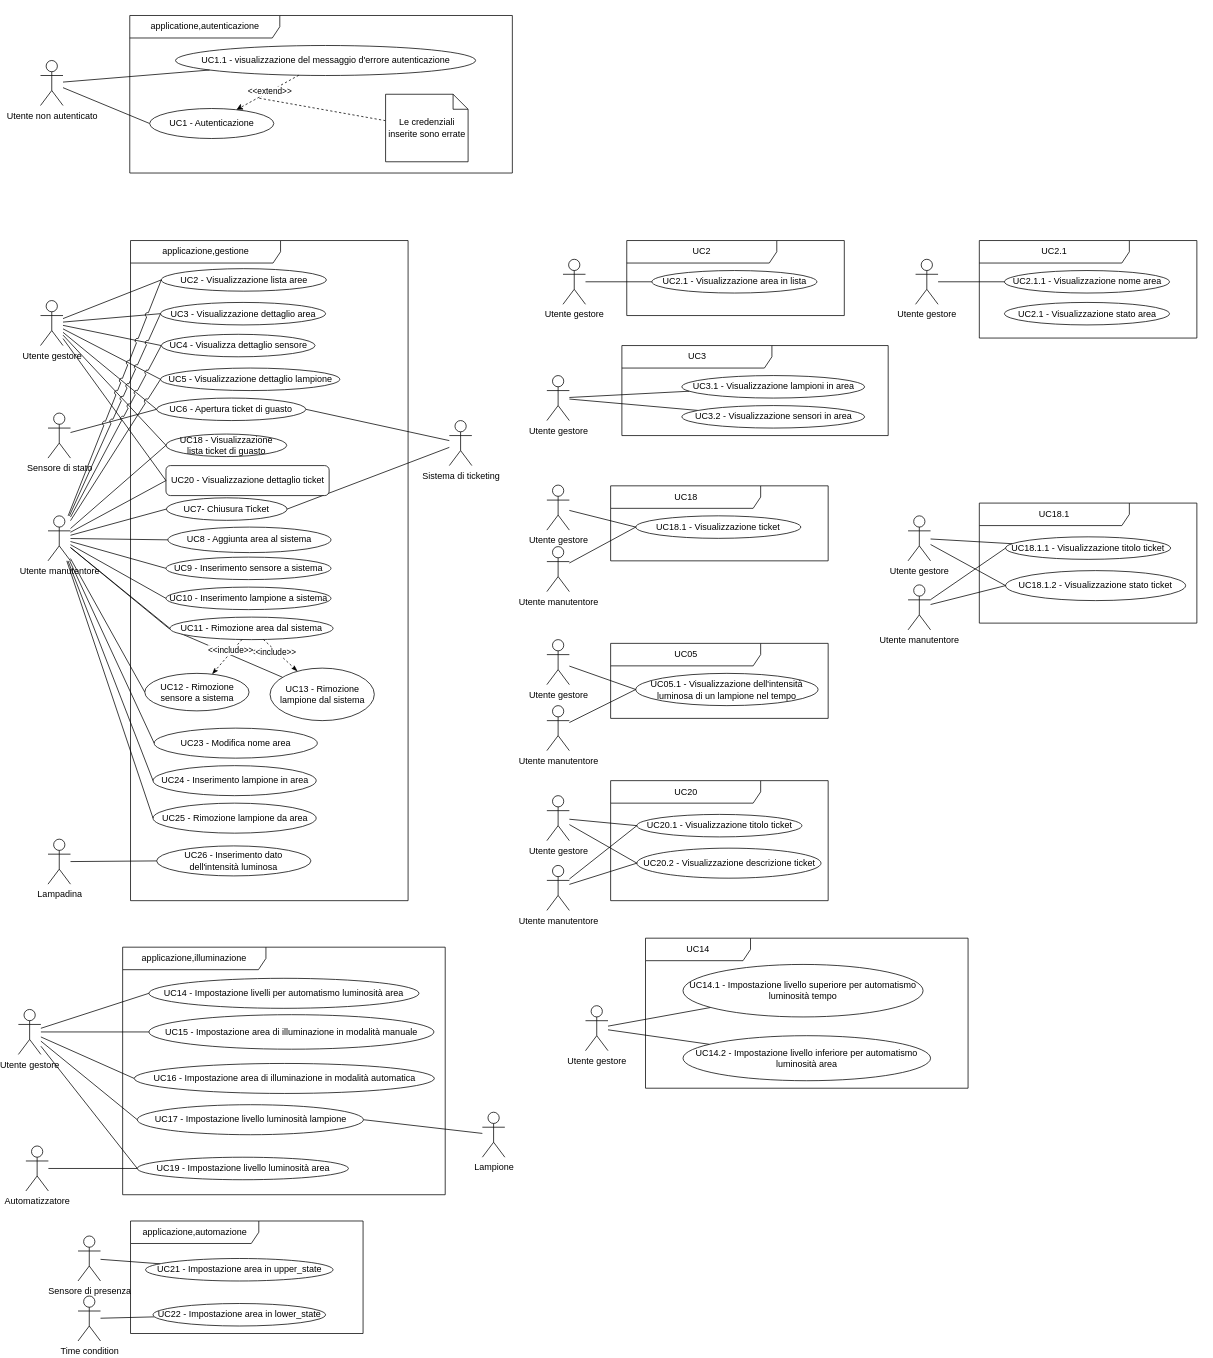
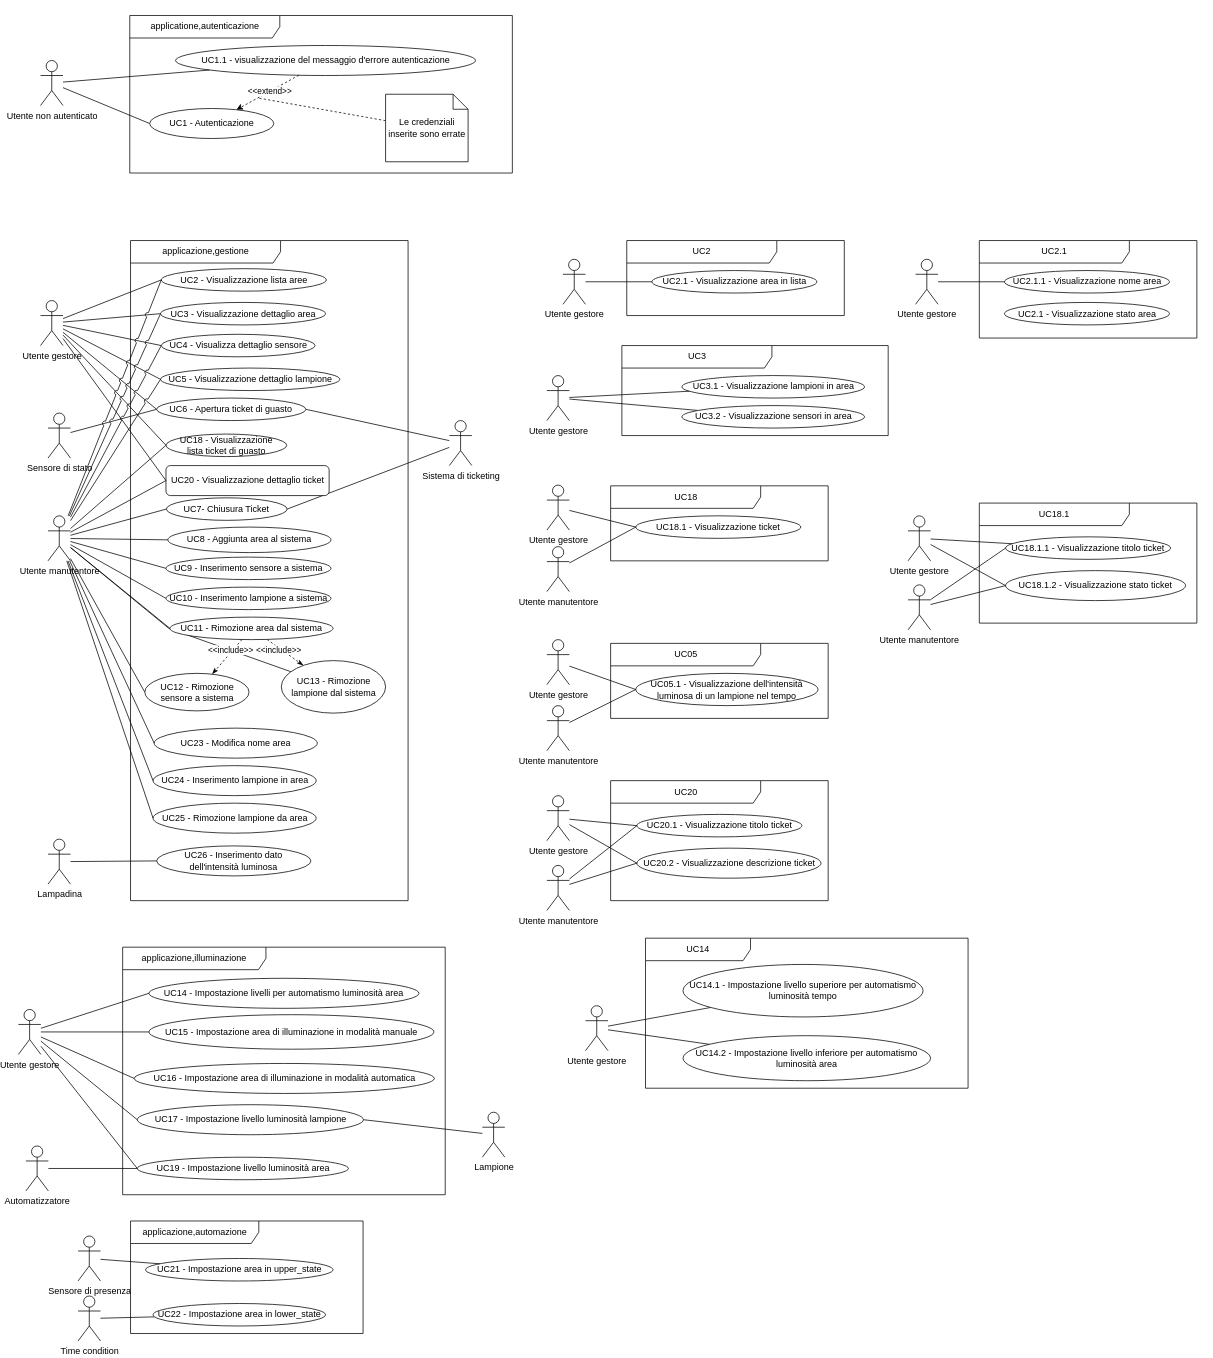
node "UC13 - Rimozione lampione dal sistema": moved (322, 694) -> (333, 687)
